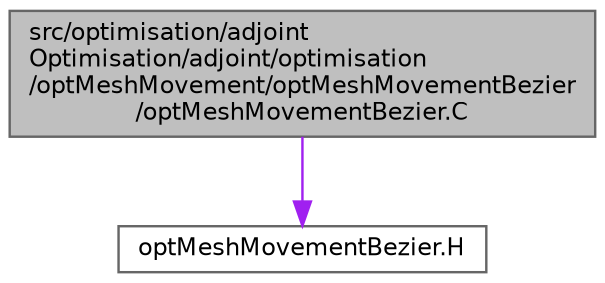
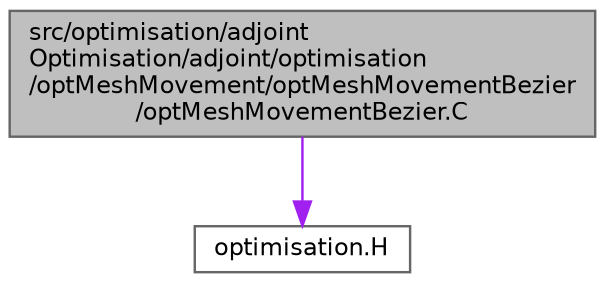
node "optMeshMovementBezier.H": label "optMeshMovementBezier.H" -> "optimisation.H"
